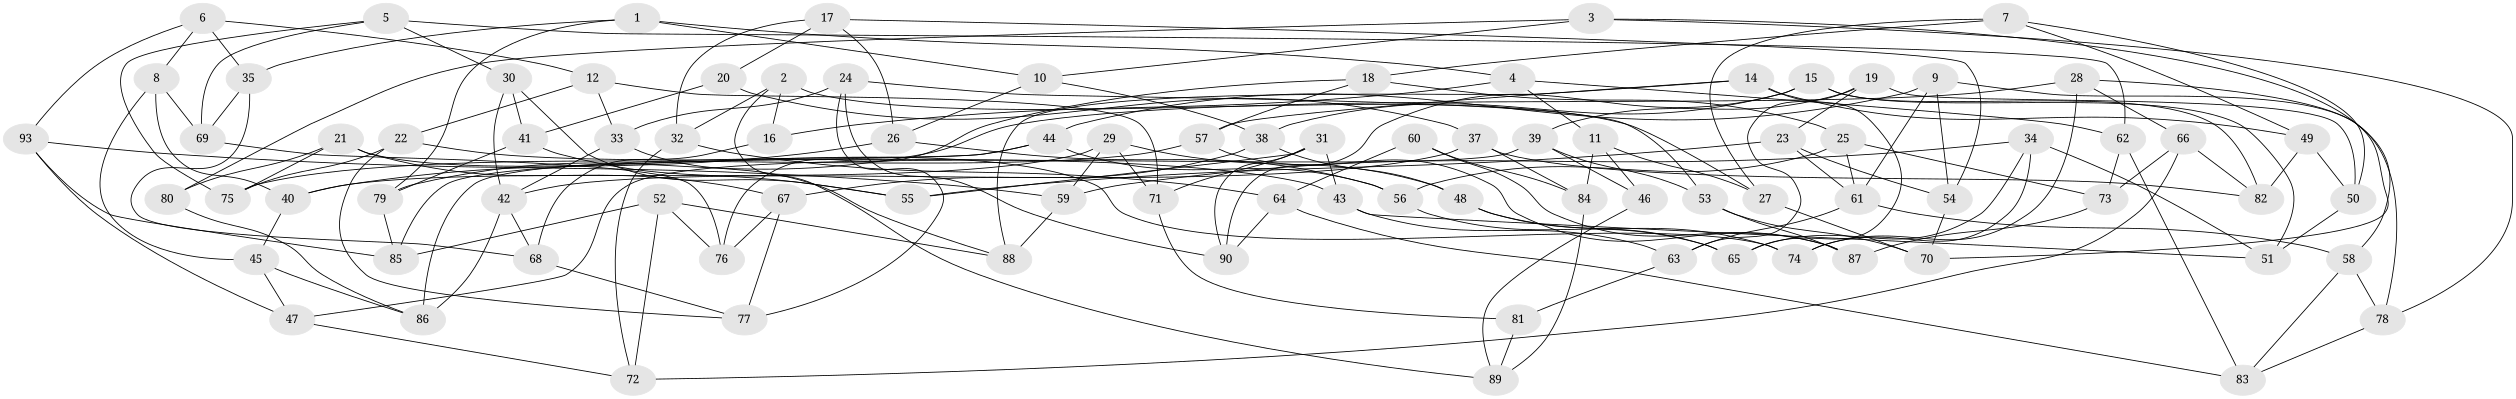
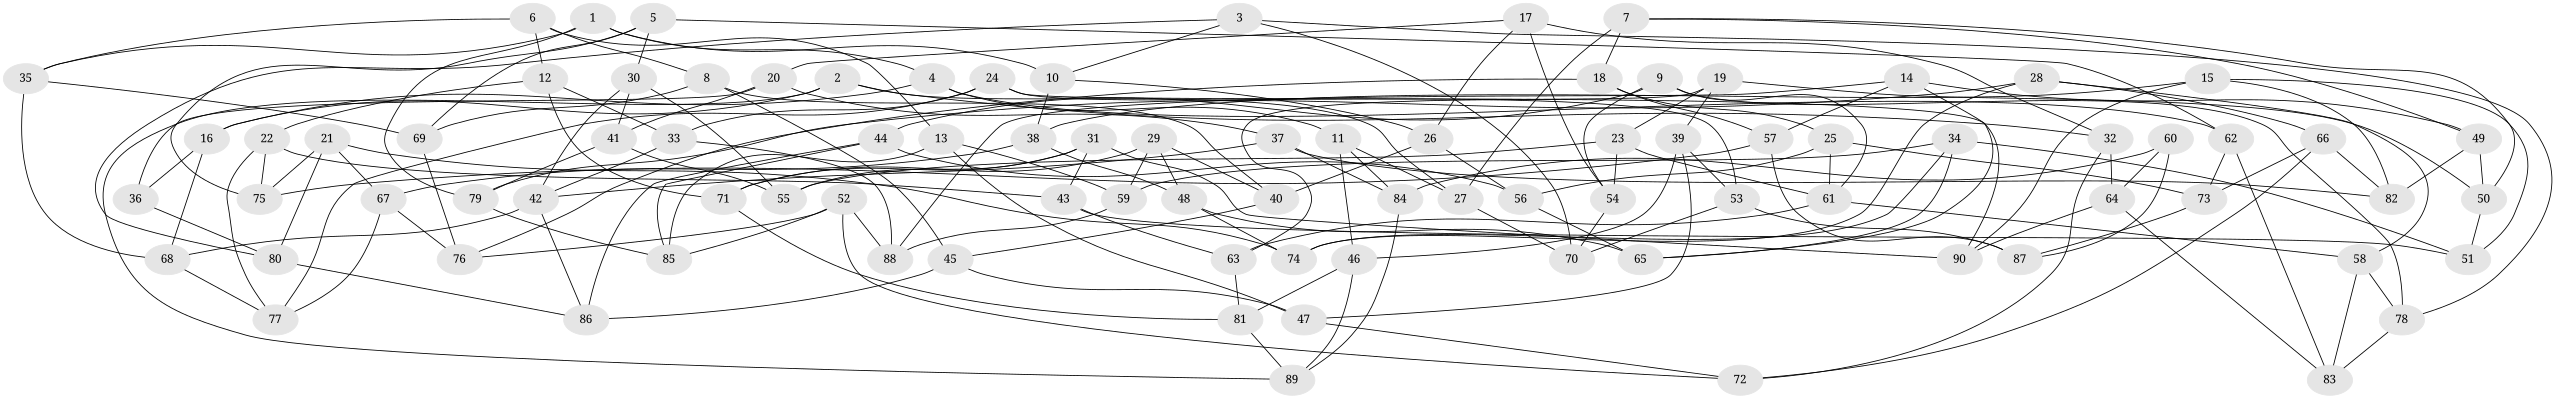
node "93": label "93" -> "13"
node "36": added
edge "46" -- "81": added
